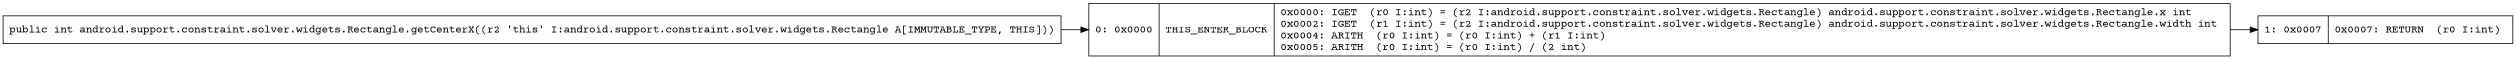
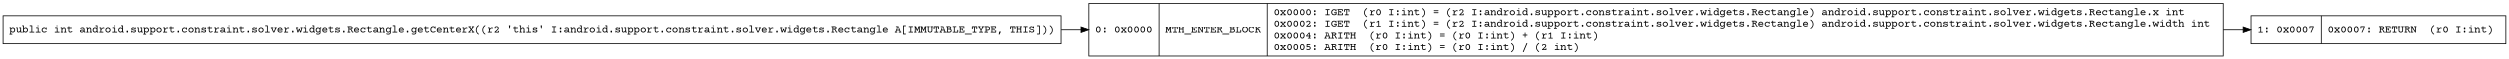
node "0: 0x0000": text "THIS_ENTER_BLOCK" -> "MTH_ENTER_BLOCK"
